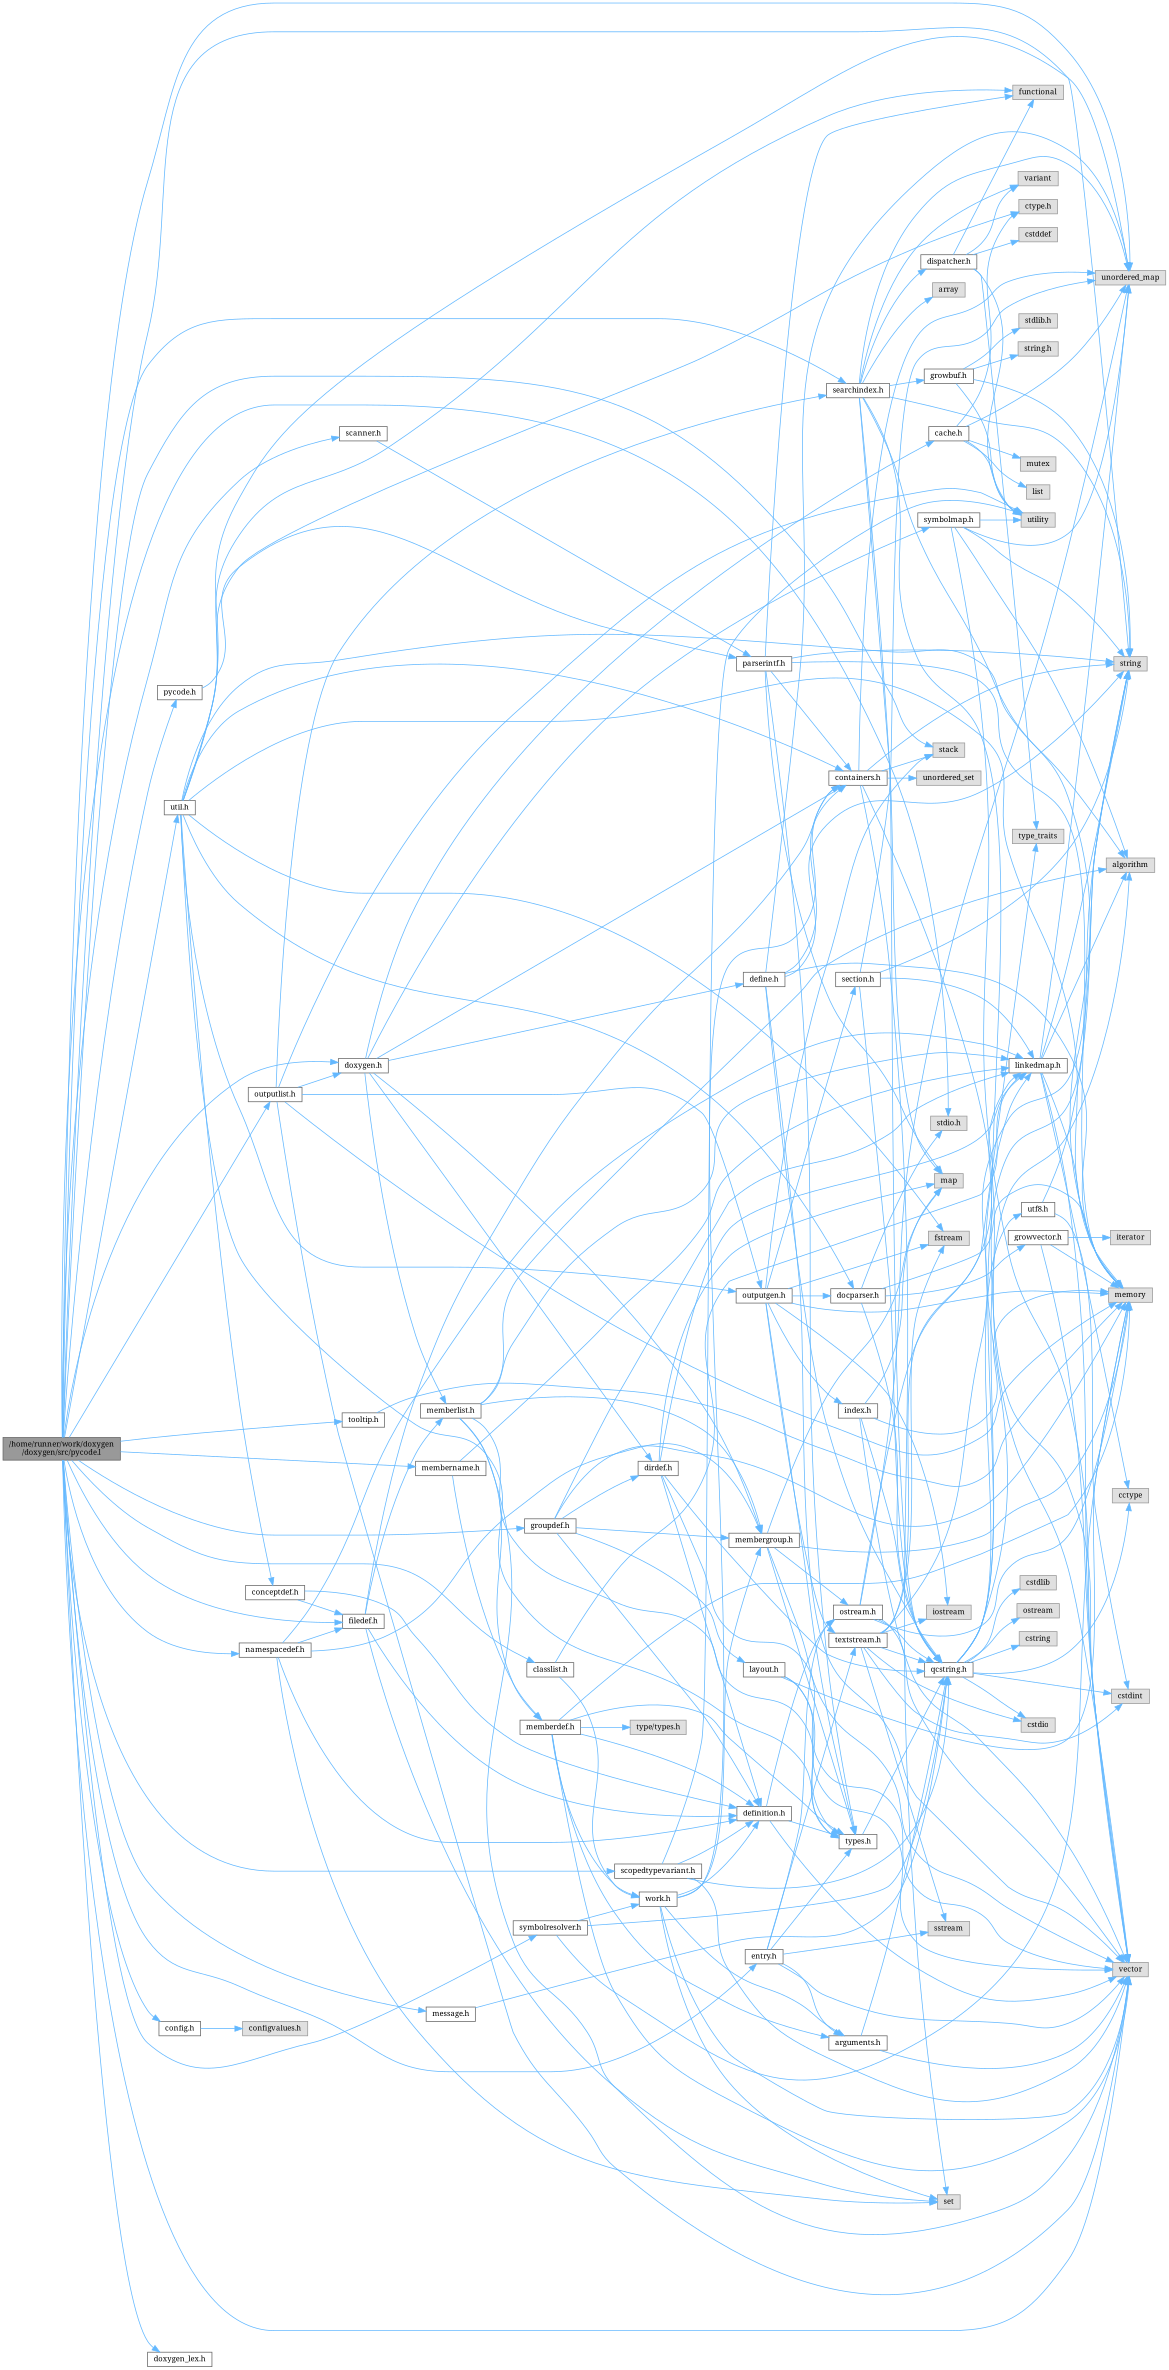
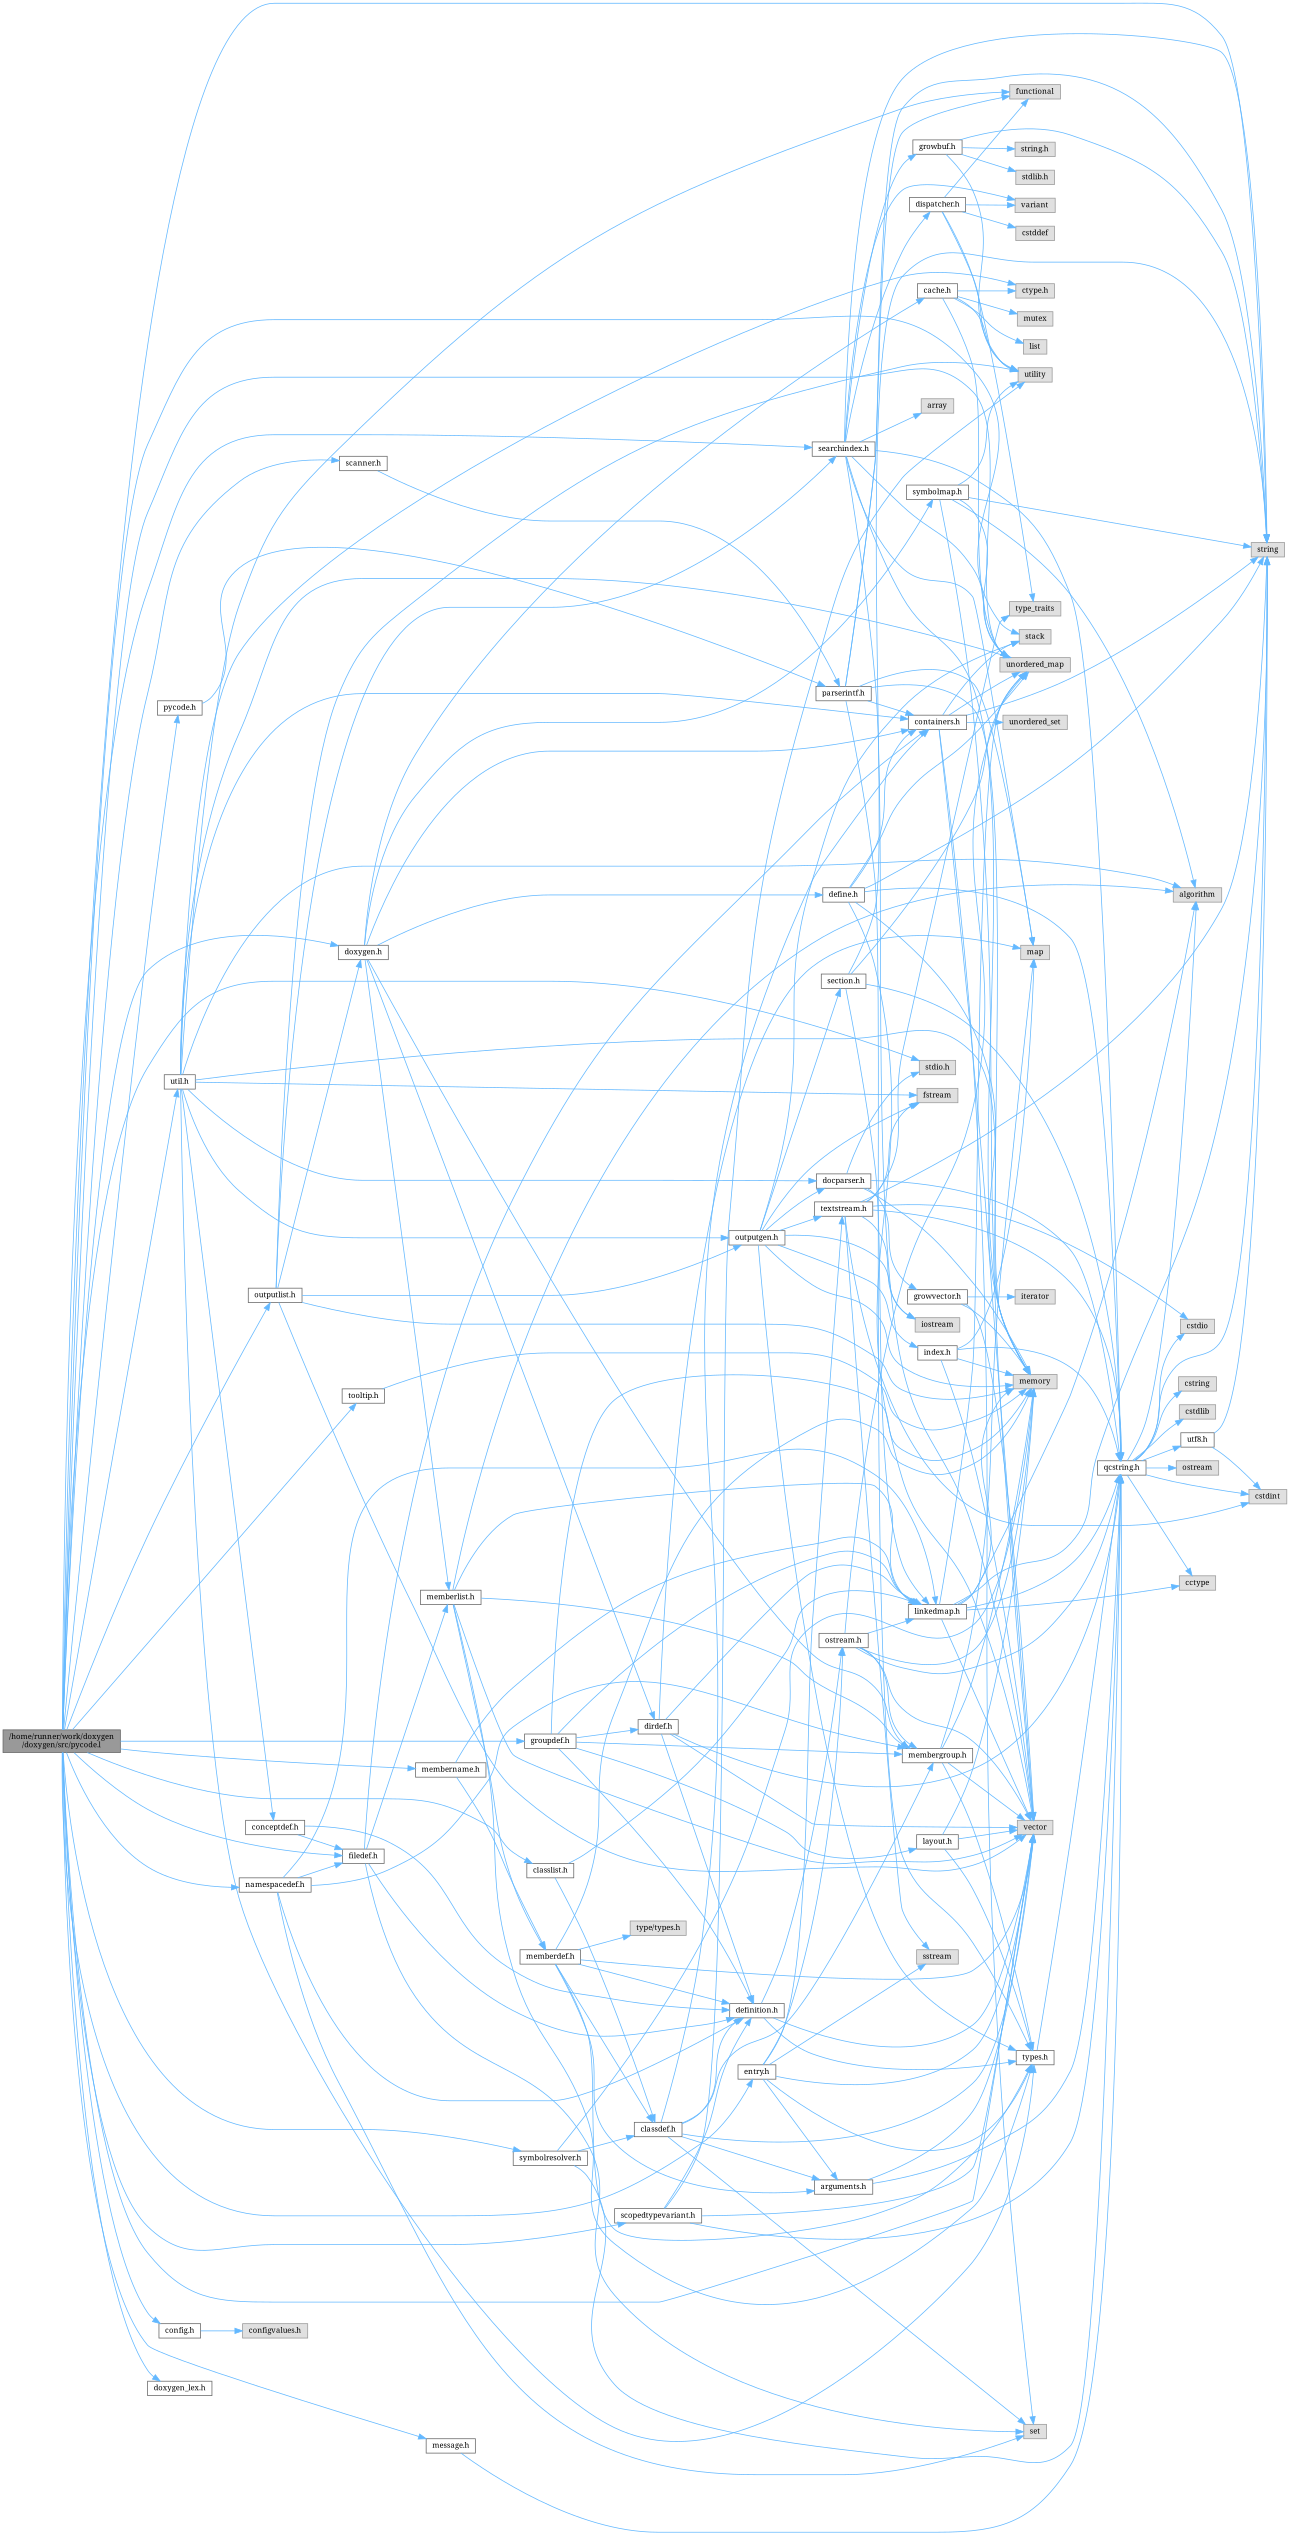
edge "qcstring.h" -> "linkedmap.h": reversed
edge "membergroup.h" -> "ostream.h": reversed
node "work.h": label "work.h" -> "classdef.h"
